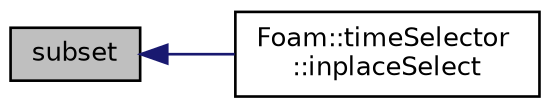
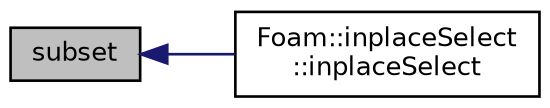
node "Foam::timeSelector ::inplaceSelect": label "Foam::timeSelector ::inplaceSelect" -> "Foam::inplaceSelect ::inplaceSelect"
